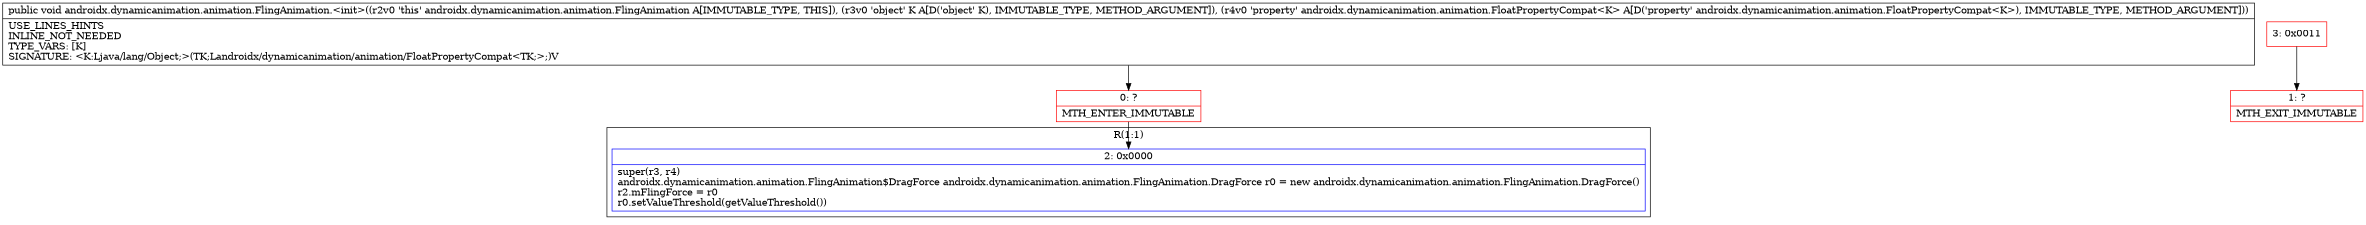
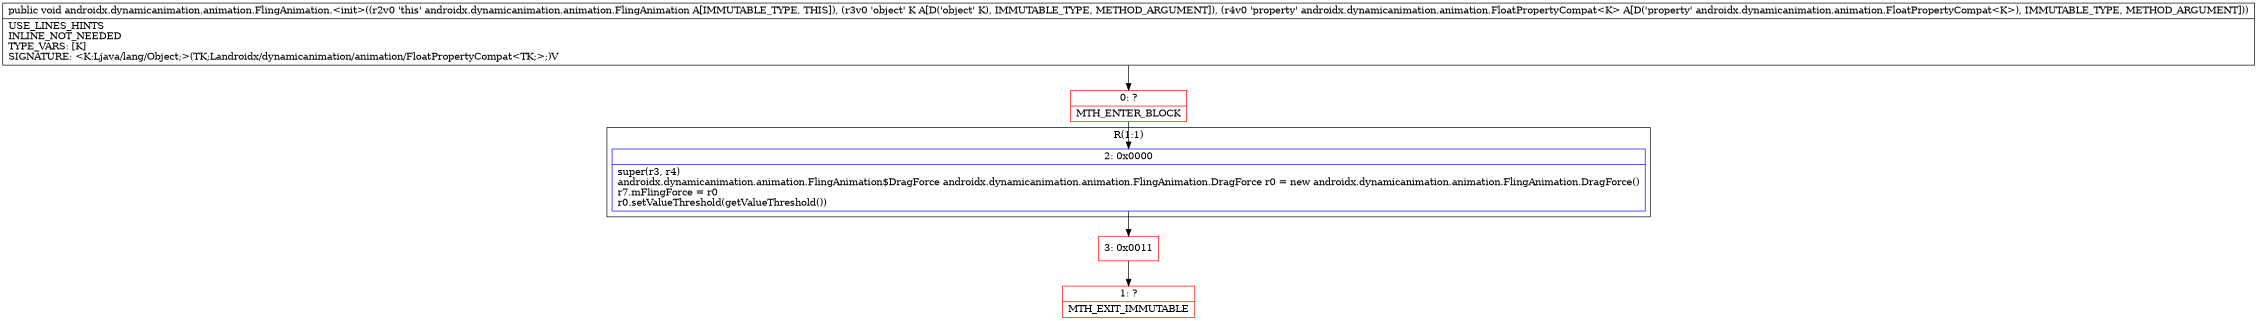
node "0: ?": text "MTH_ENTER_IMMUTABLE" -> "MTH_ENTER_BLOCK"
node "2: 0x0000": text "r2.mFlingForce = r0" -> "r7.mFlingForce = r0"
edge "2: 0x0000" -> "3: 0x0011": added
